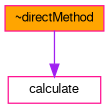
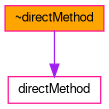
node "calculate": label "calculate" -> "directMethod"
